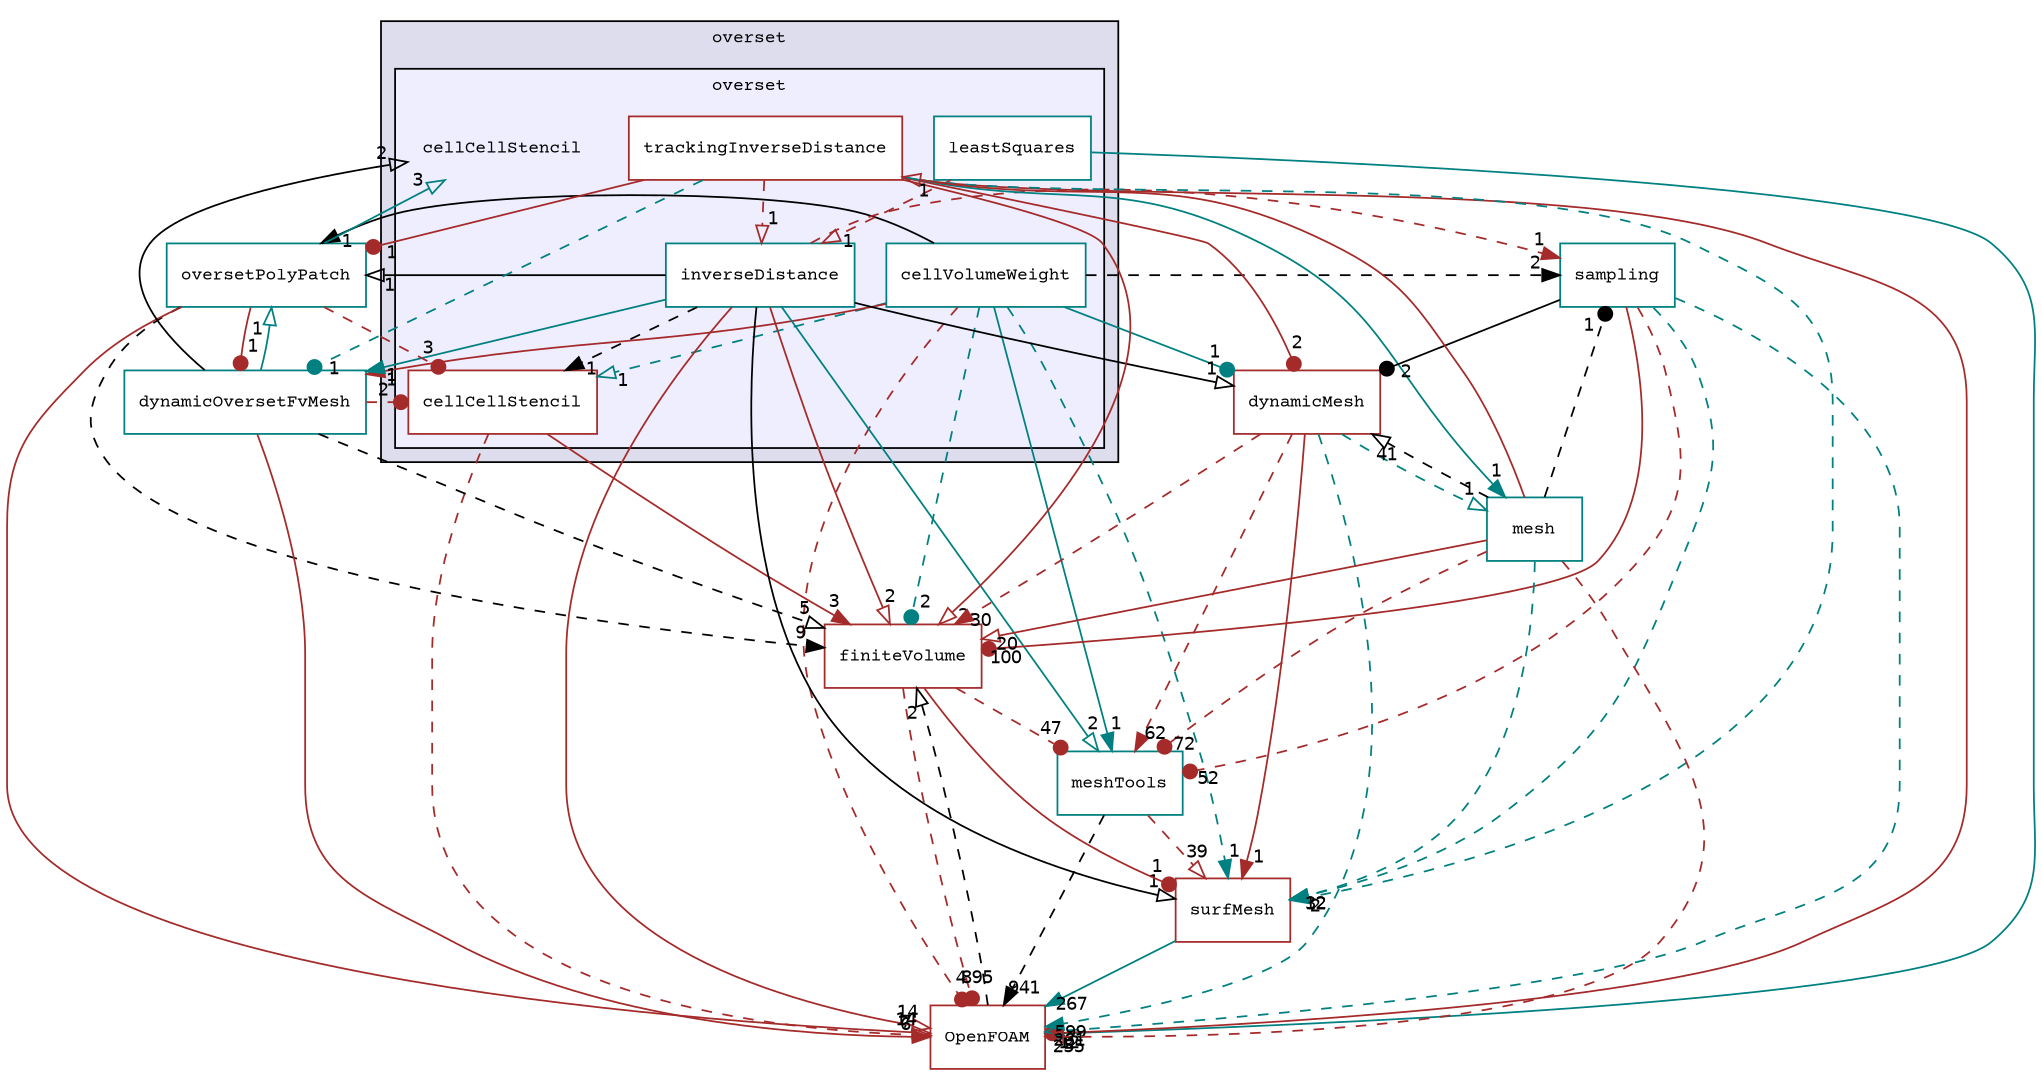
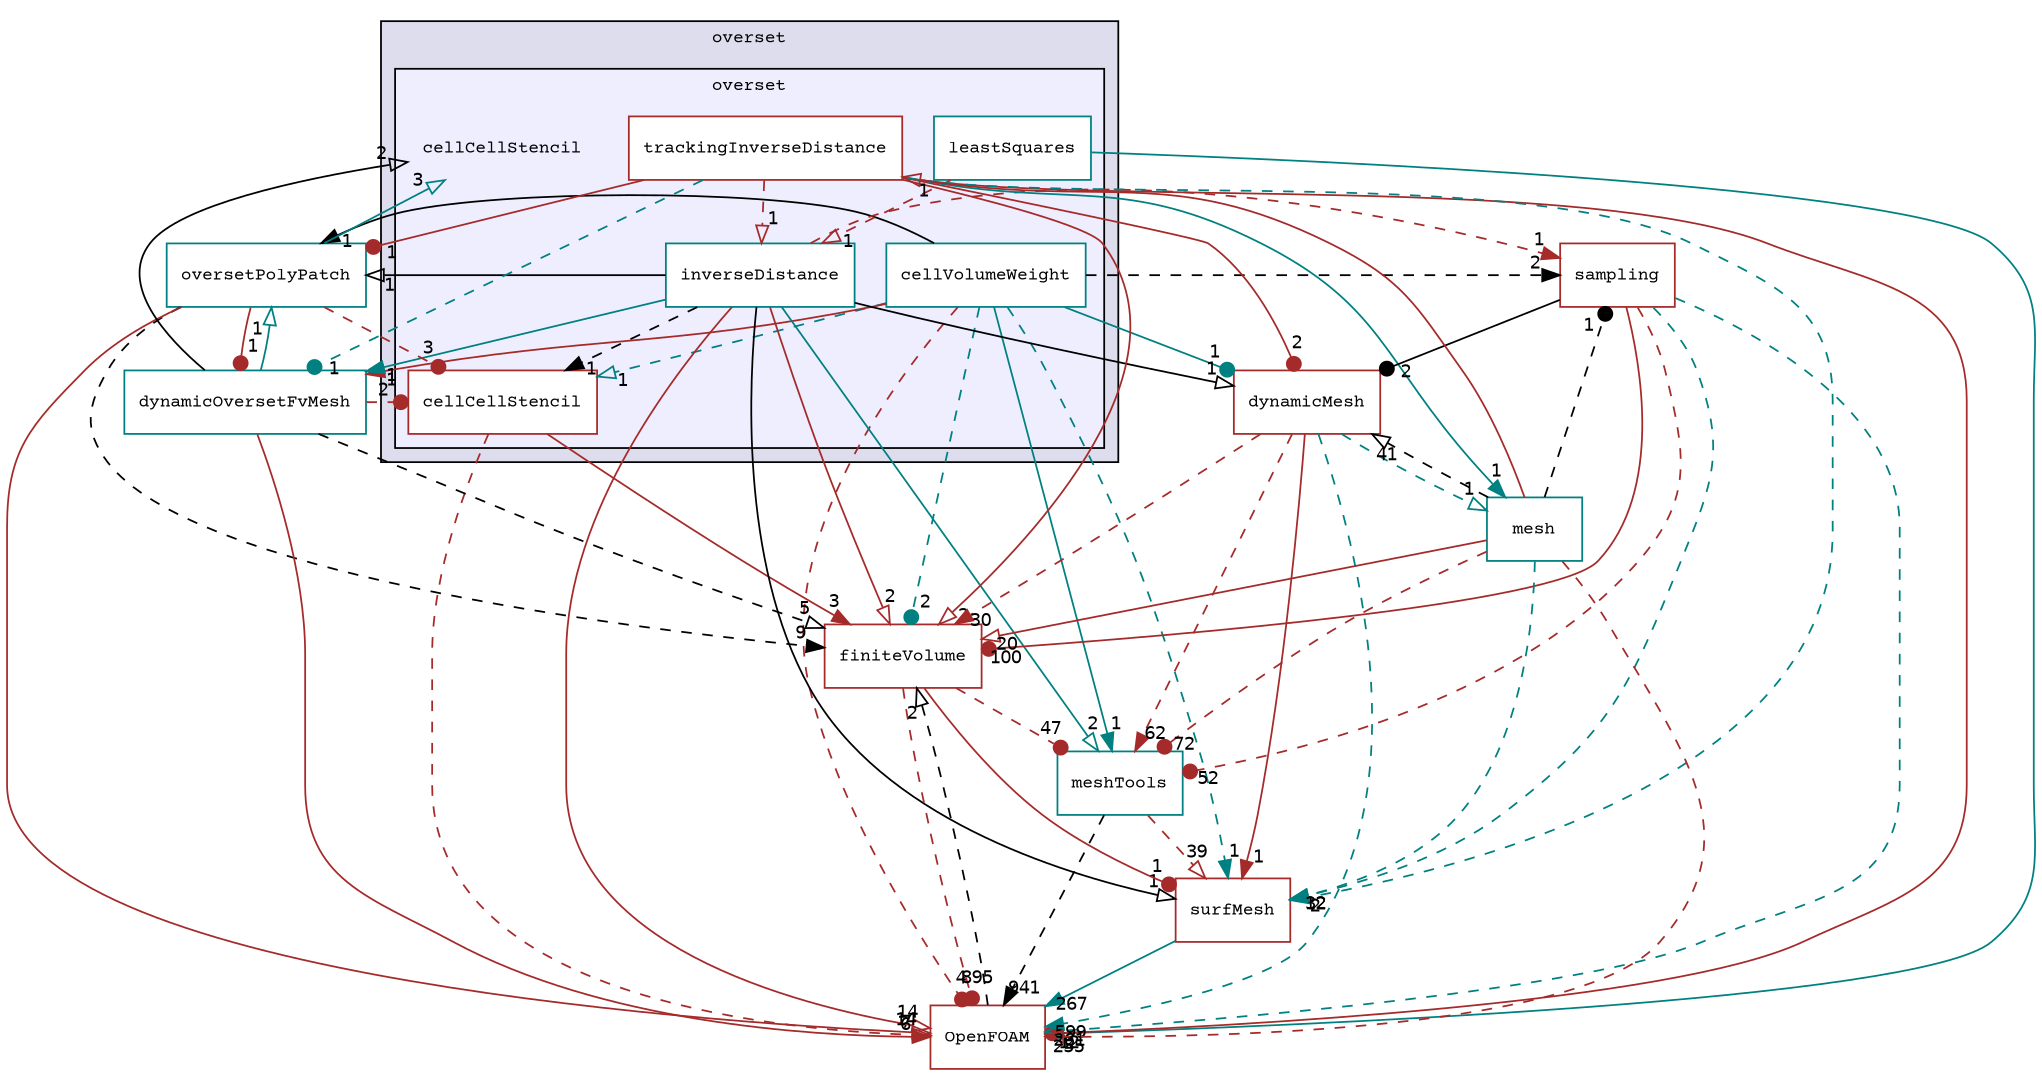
node "sampling": color teal -> brown
